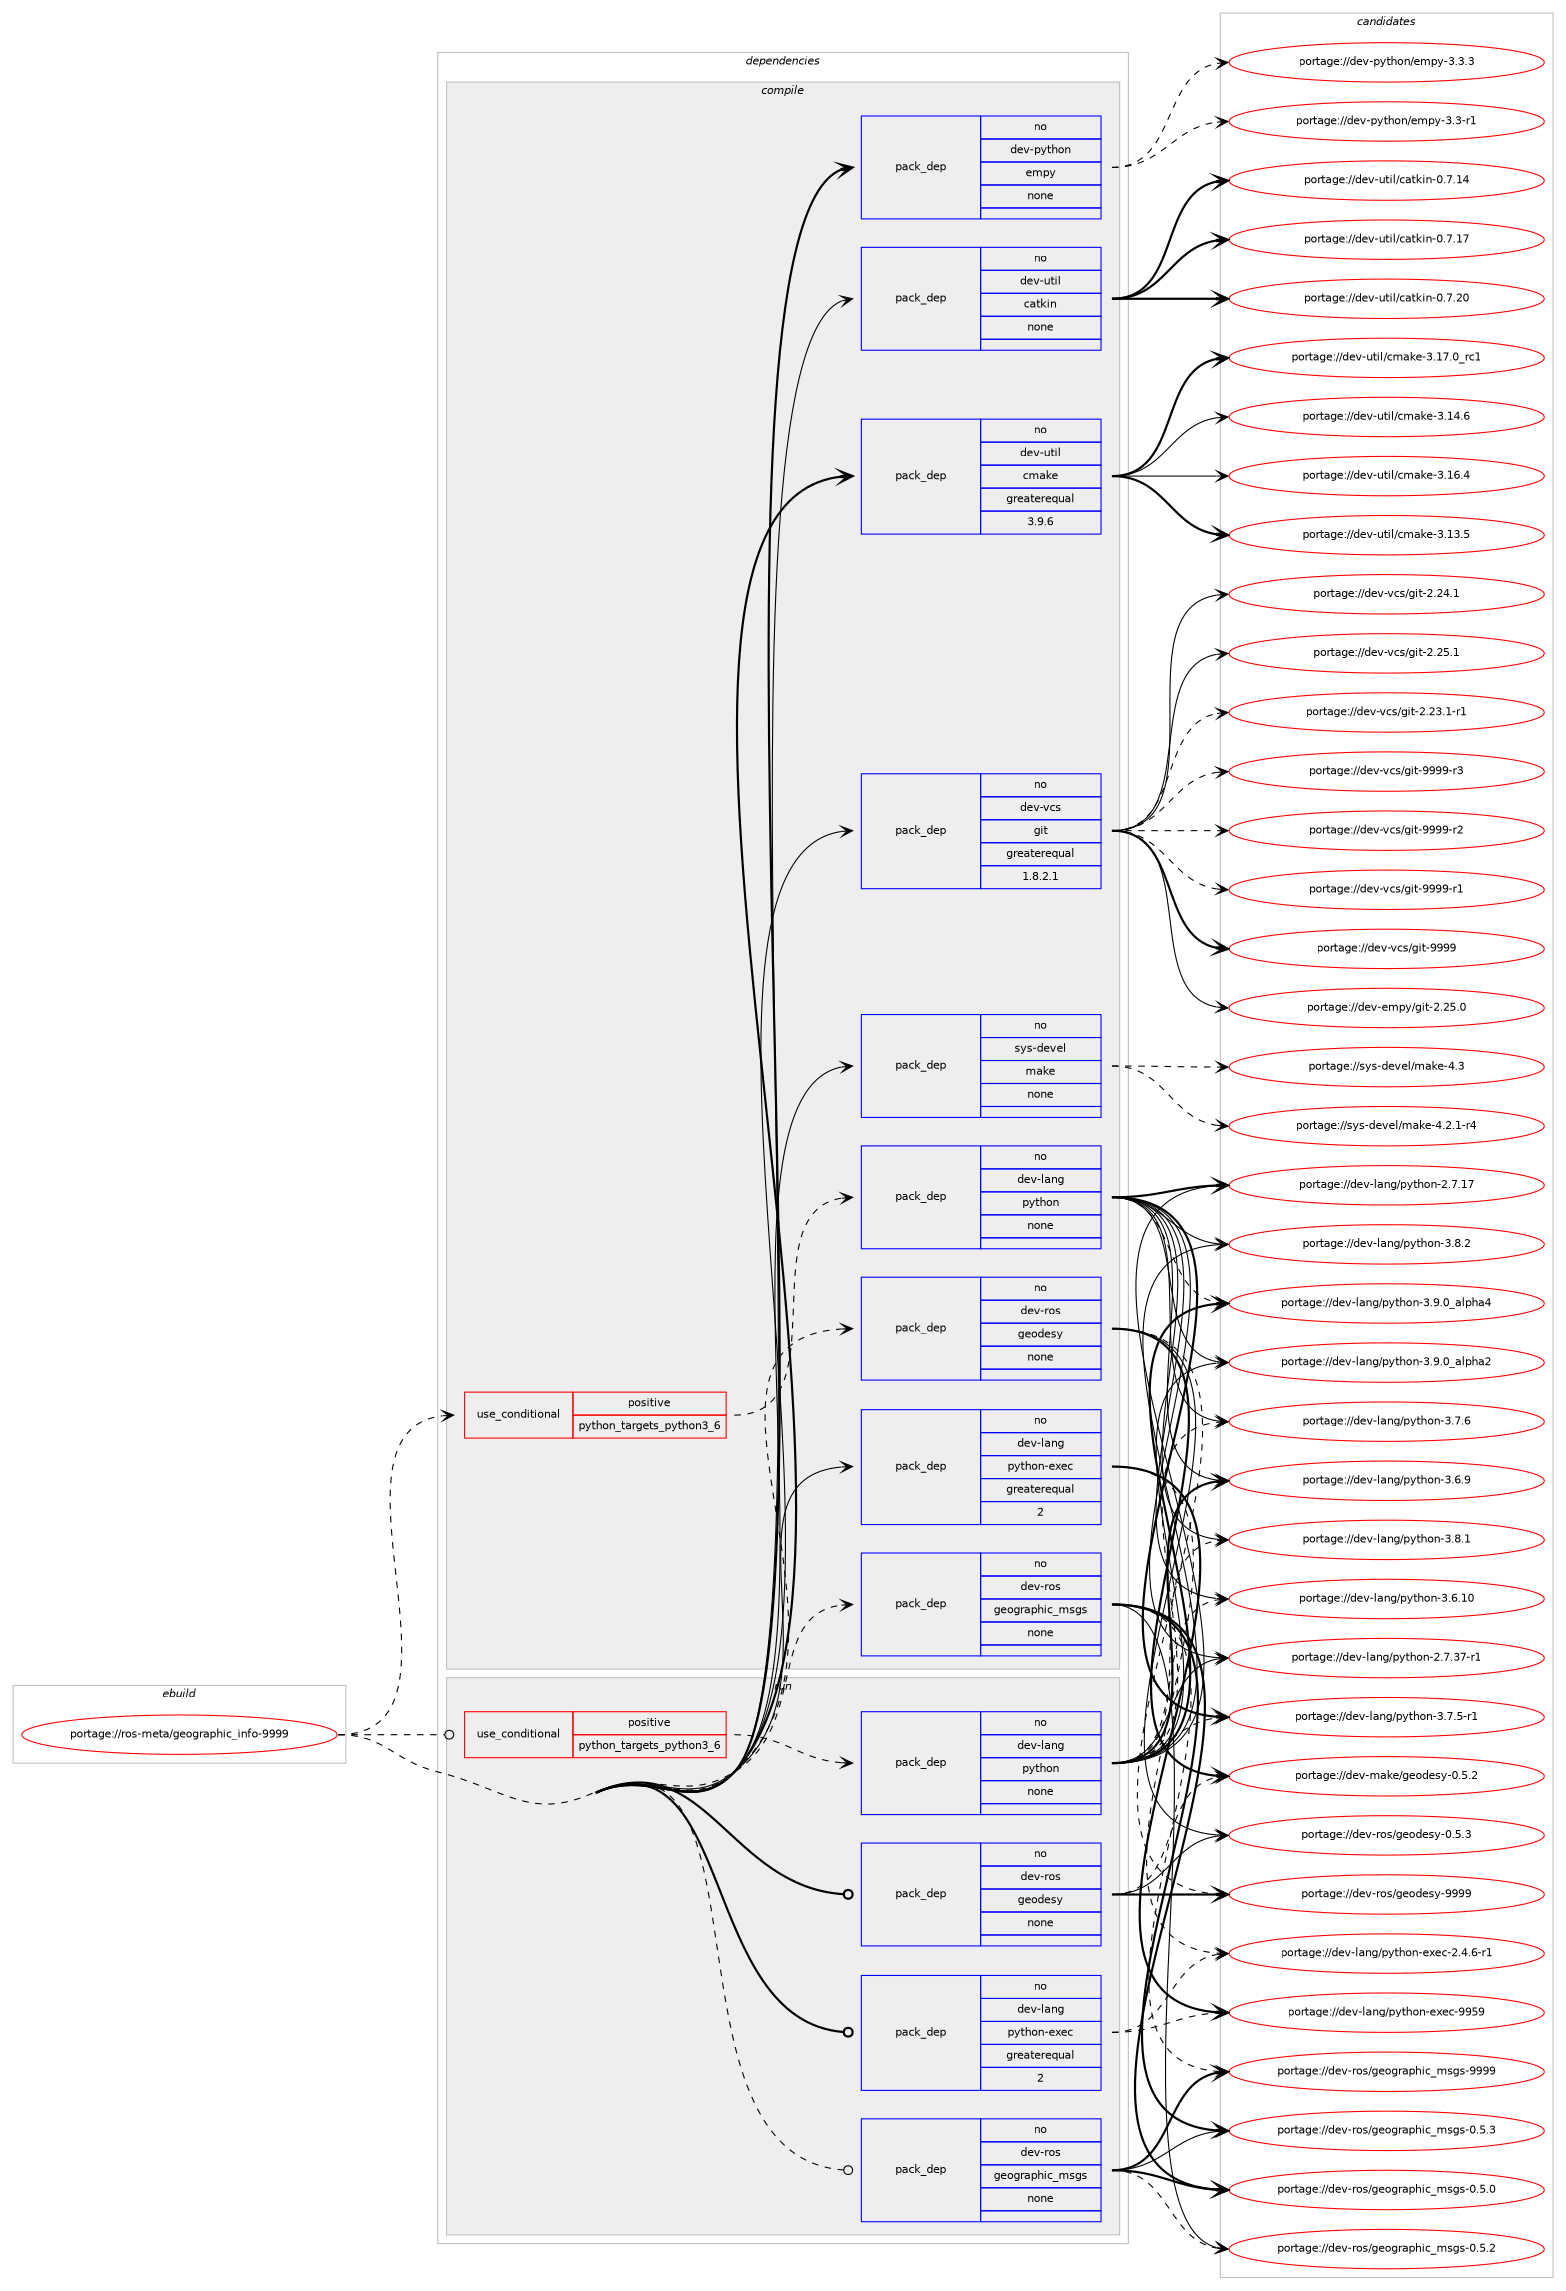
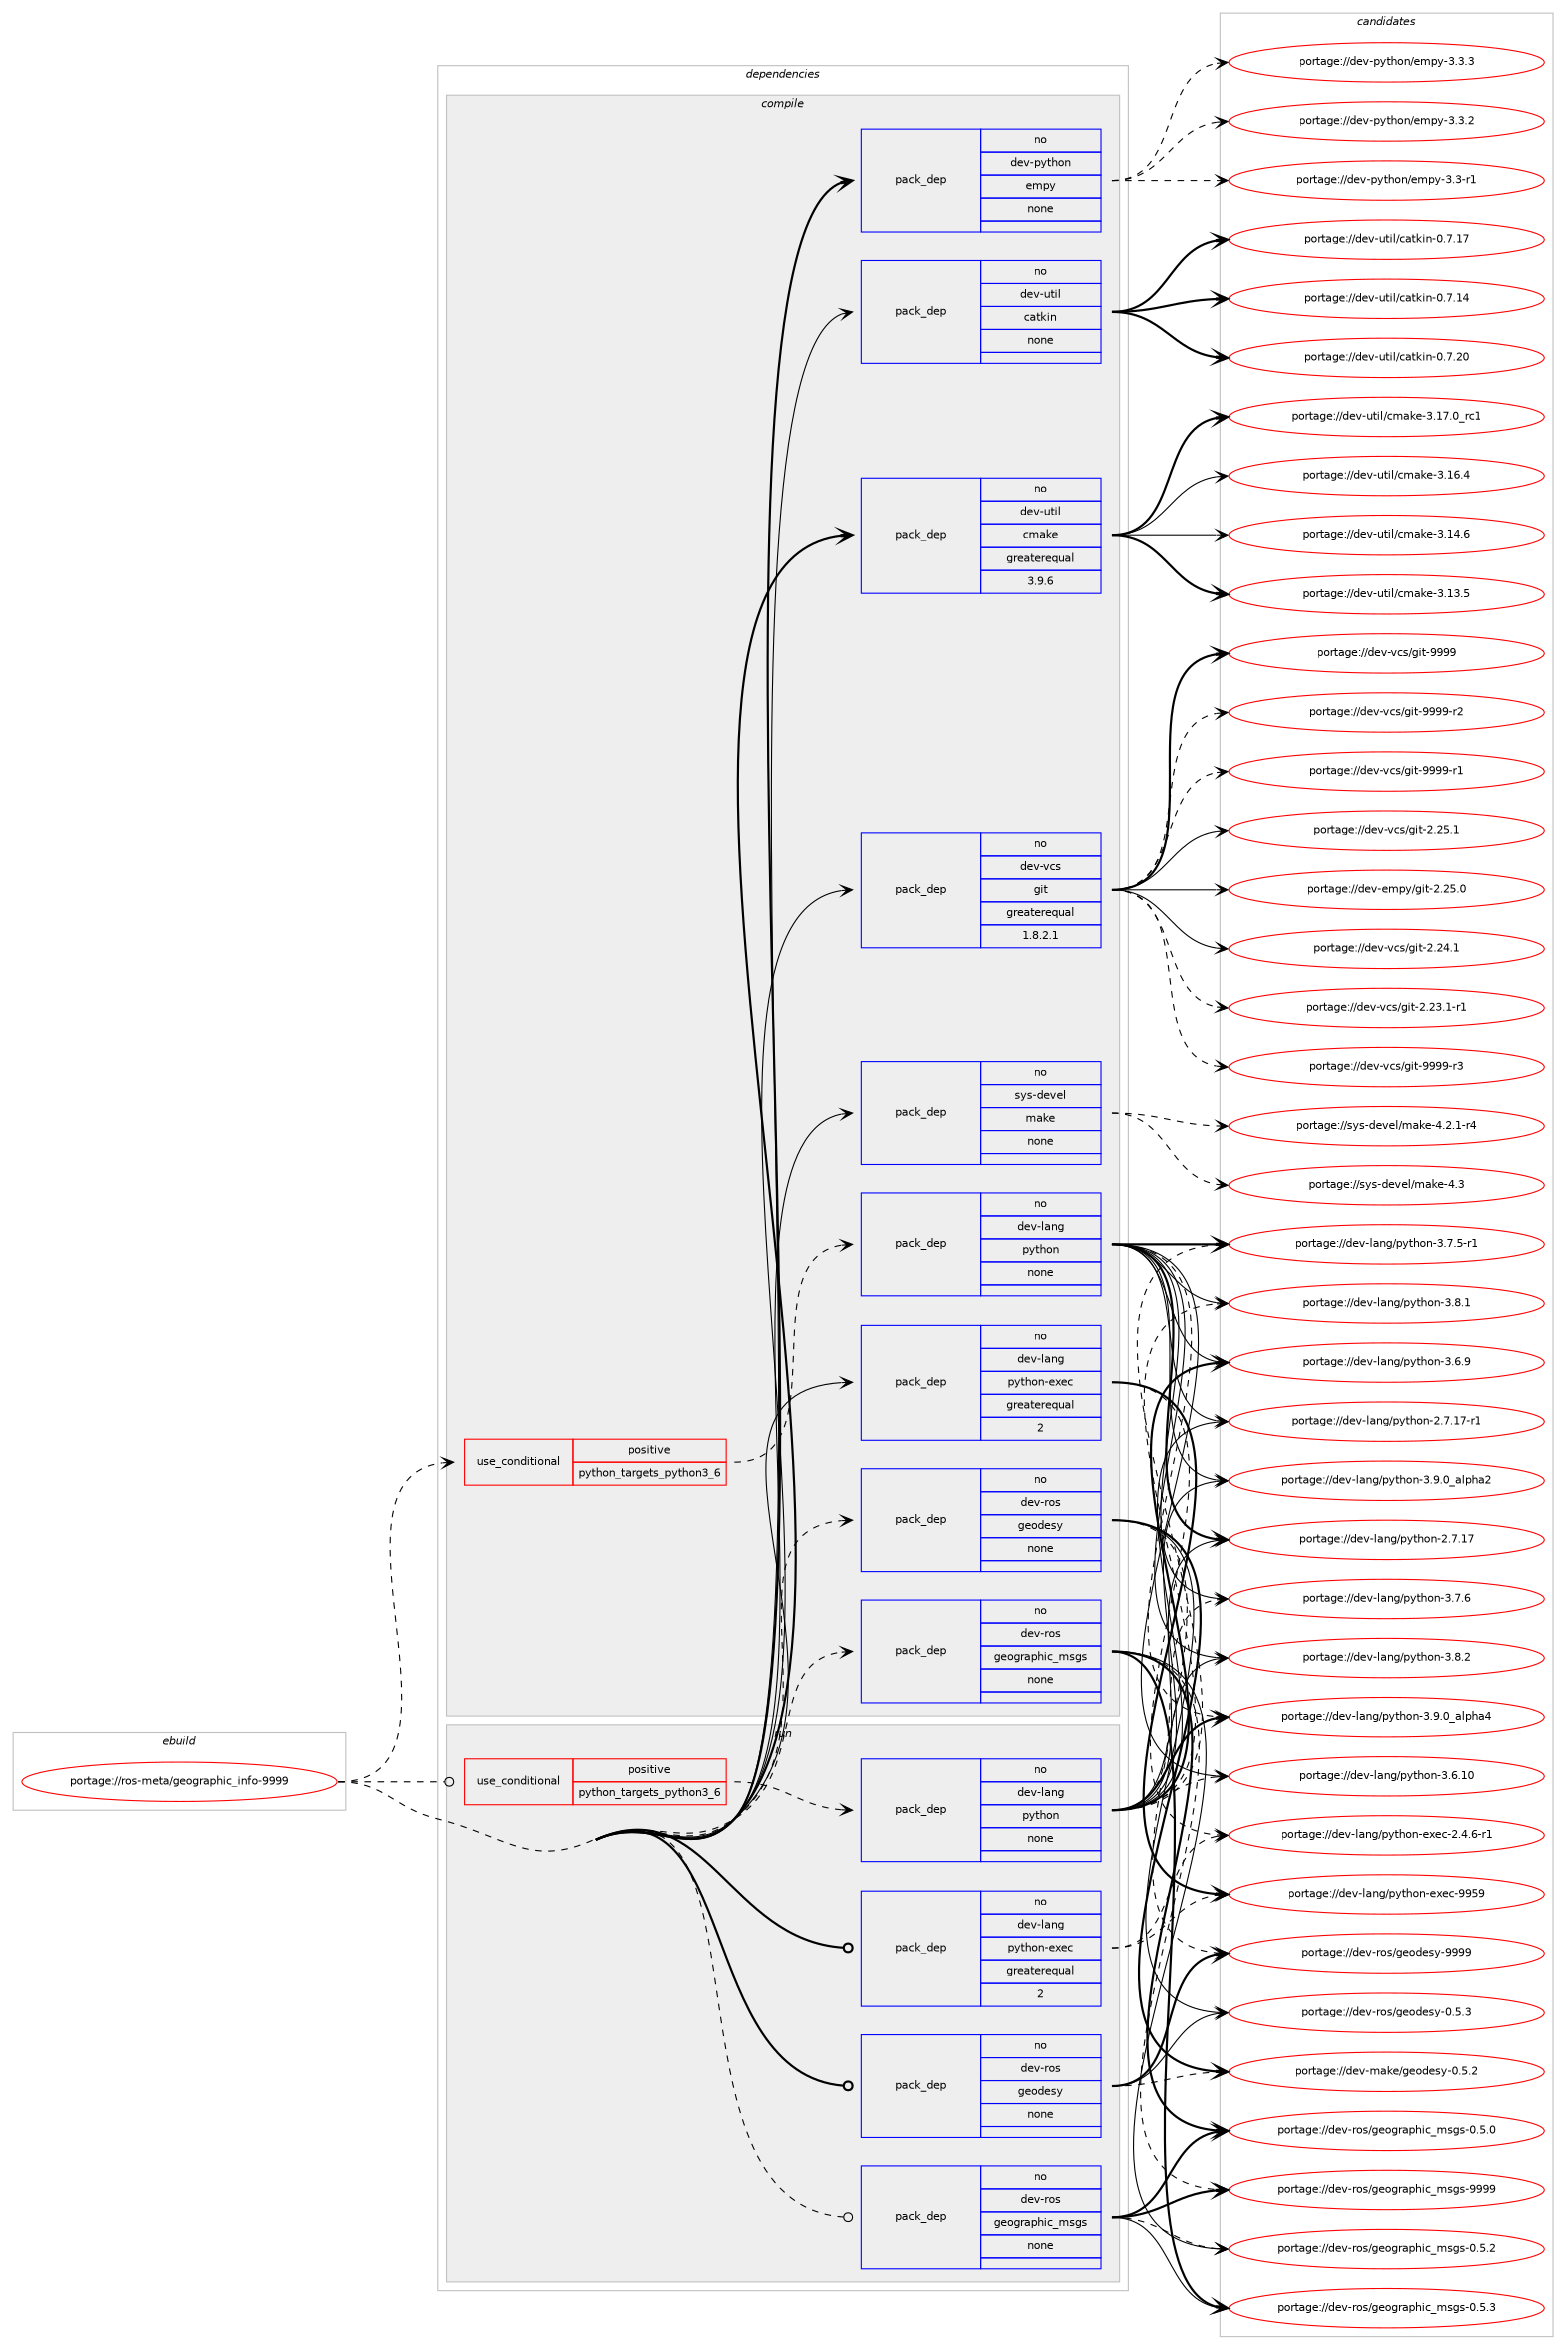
node "portage://dev-python/empy-3.3.2": added
node "portage://dev-lang/python-2.7.37-r1": label "portage://dev-lang/python-2.7.37-r1" -> "portage://dev-lang/python-2.7.17-r1"
